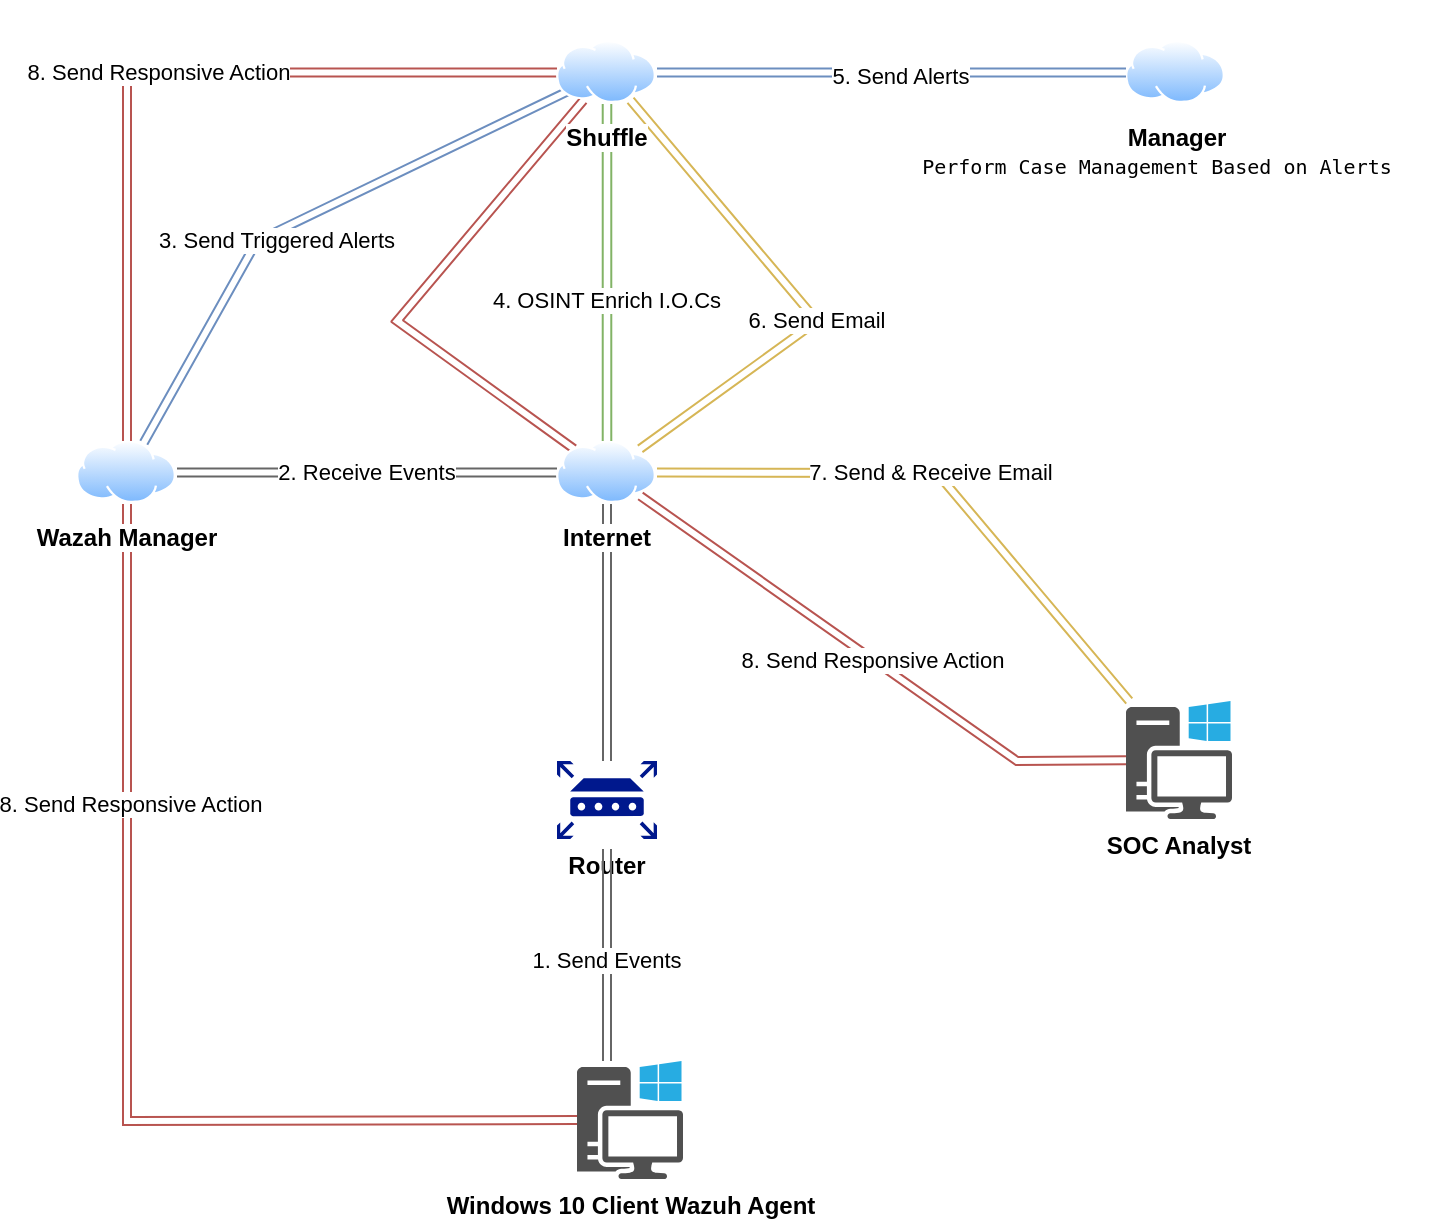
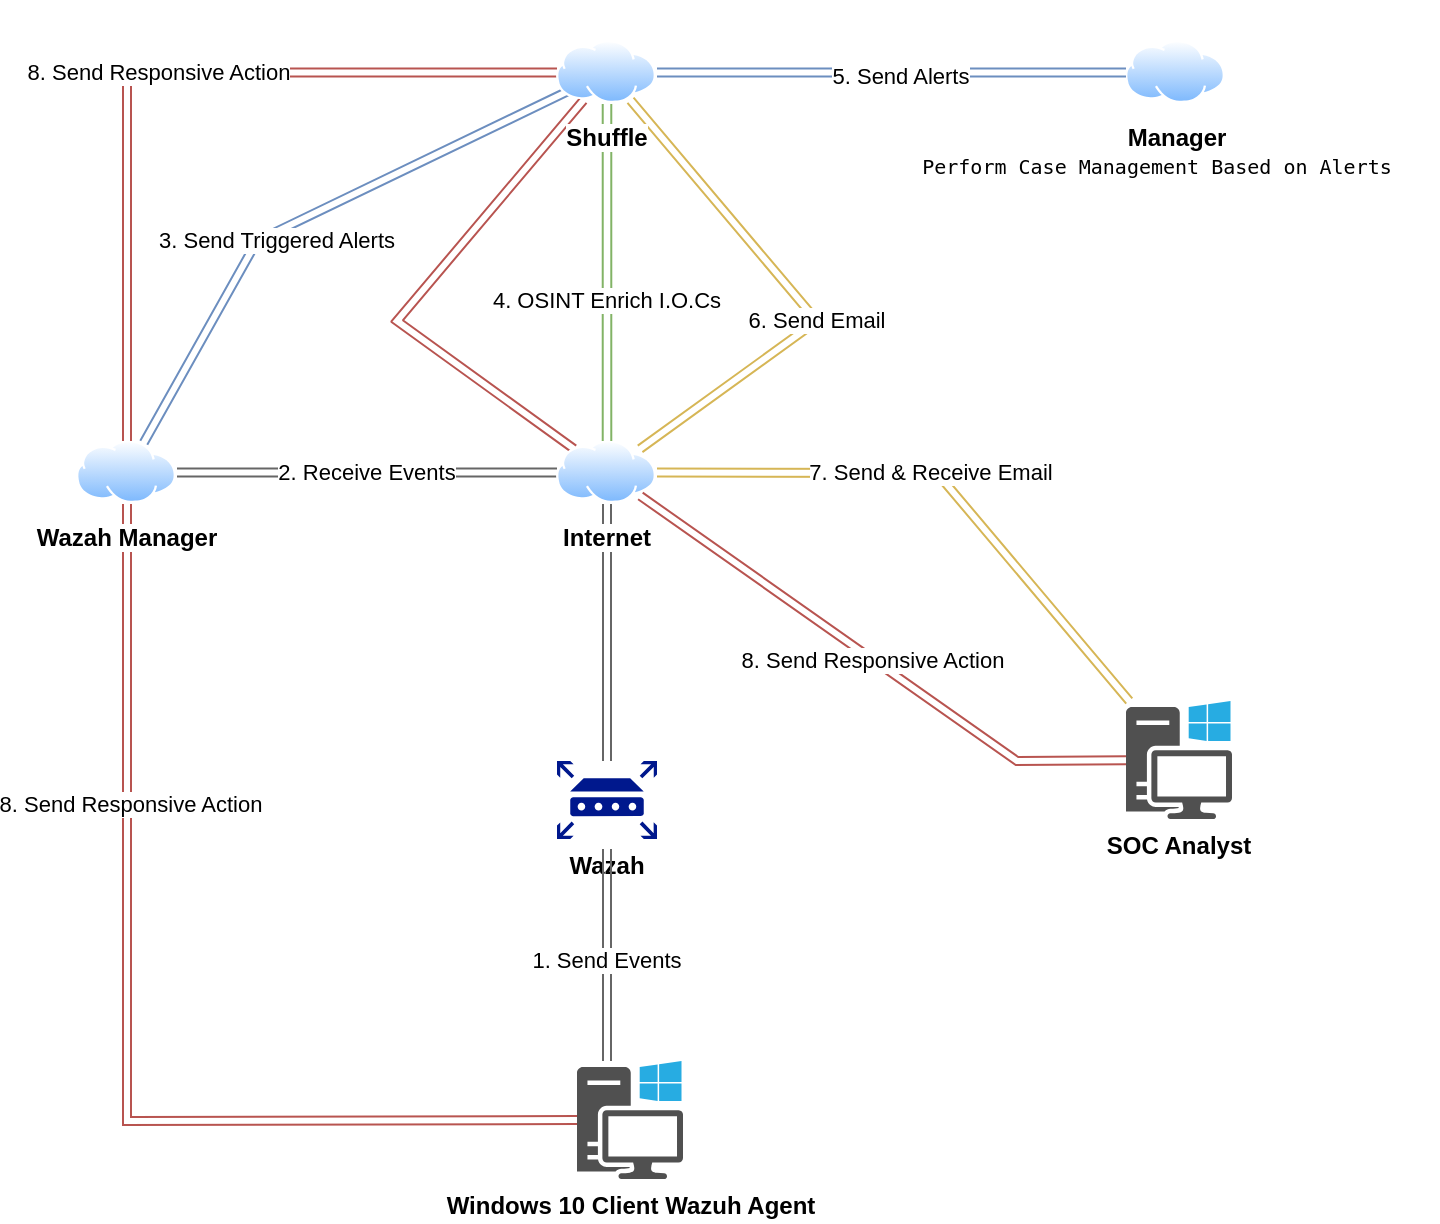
node "Router": label "Router" -> "Wazah"
